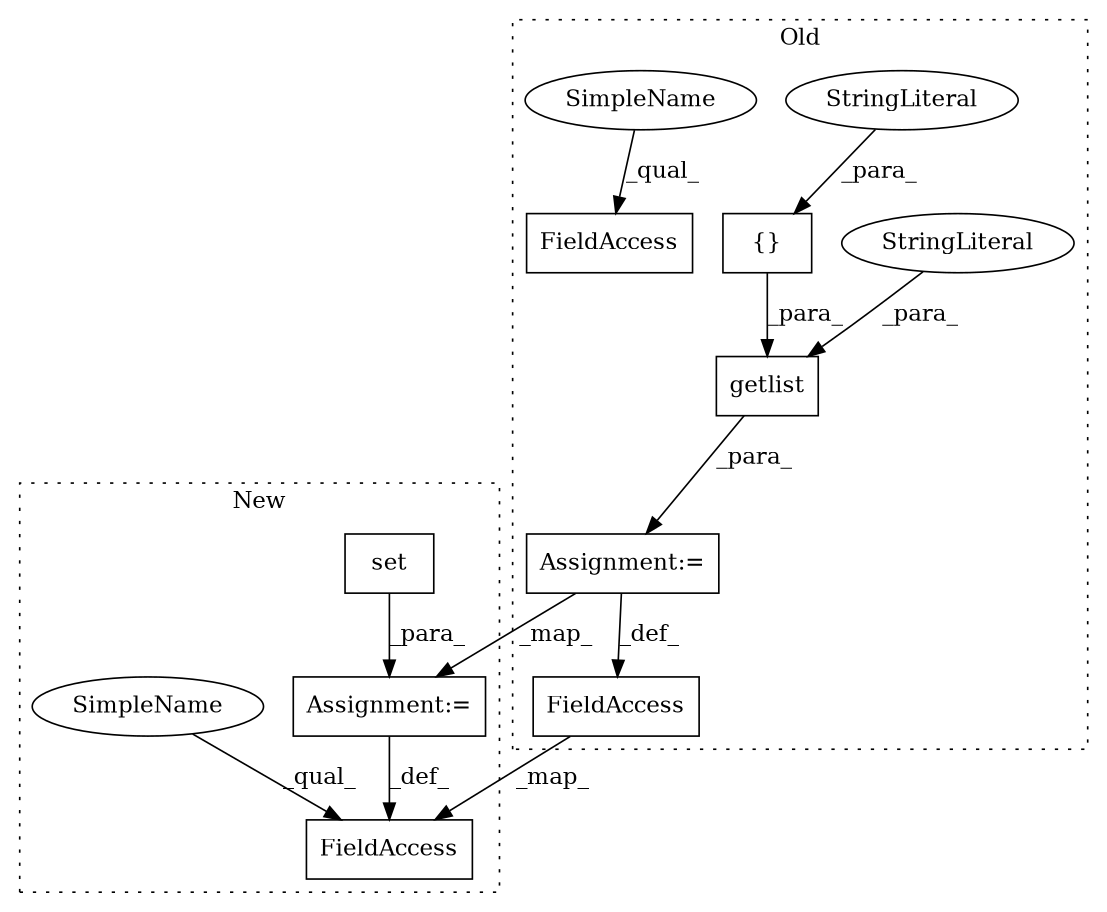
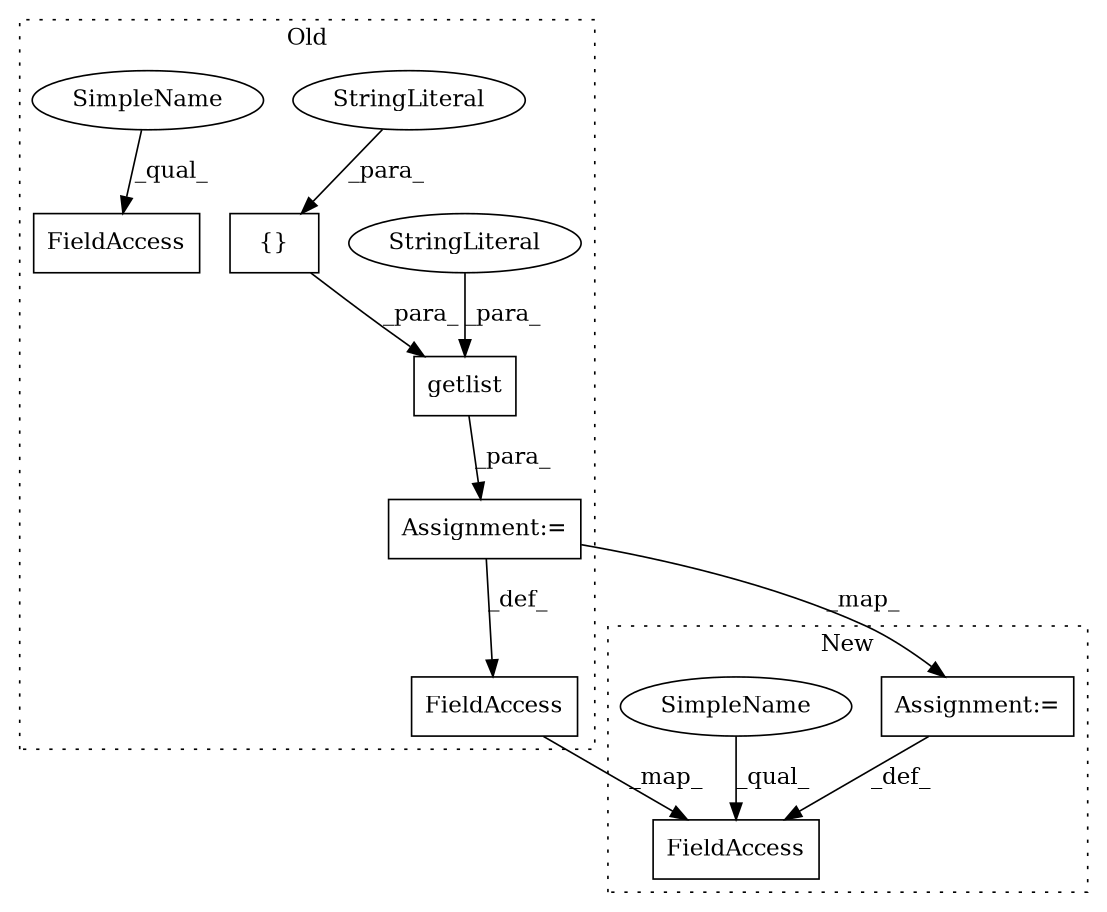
node "set": removed
